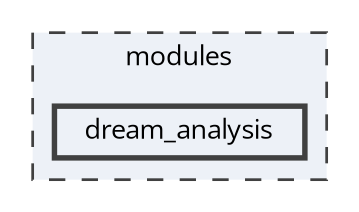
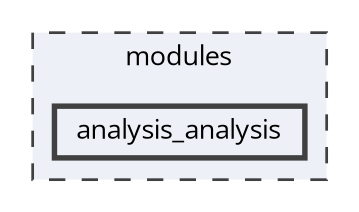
node "dream_analysis": label "dream_analysis" -> "analysis_analysis"
